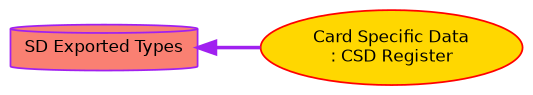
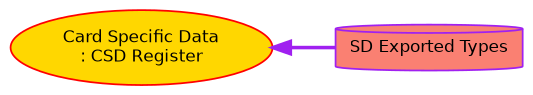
edge "Card Specific Data : CSD Register" -> "SD Exported Types": reversed
